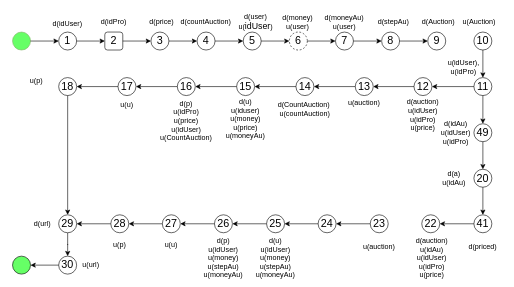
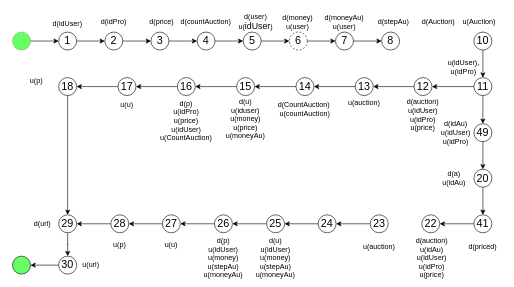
node "2": shape rounded rectangle -> ellipse
edge "8" -> "9": removed
node "9": removed
